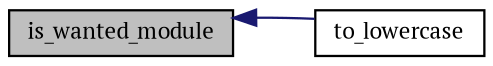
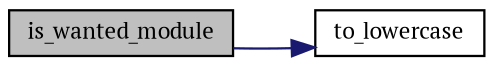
edge "to_lowercase" -> "is_wanted_module": reversed
